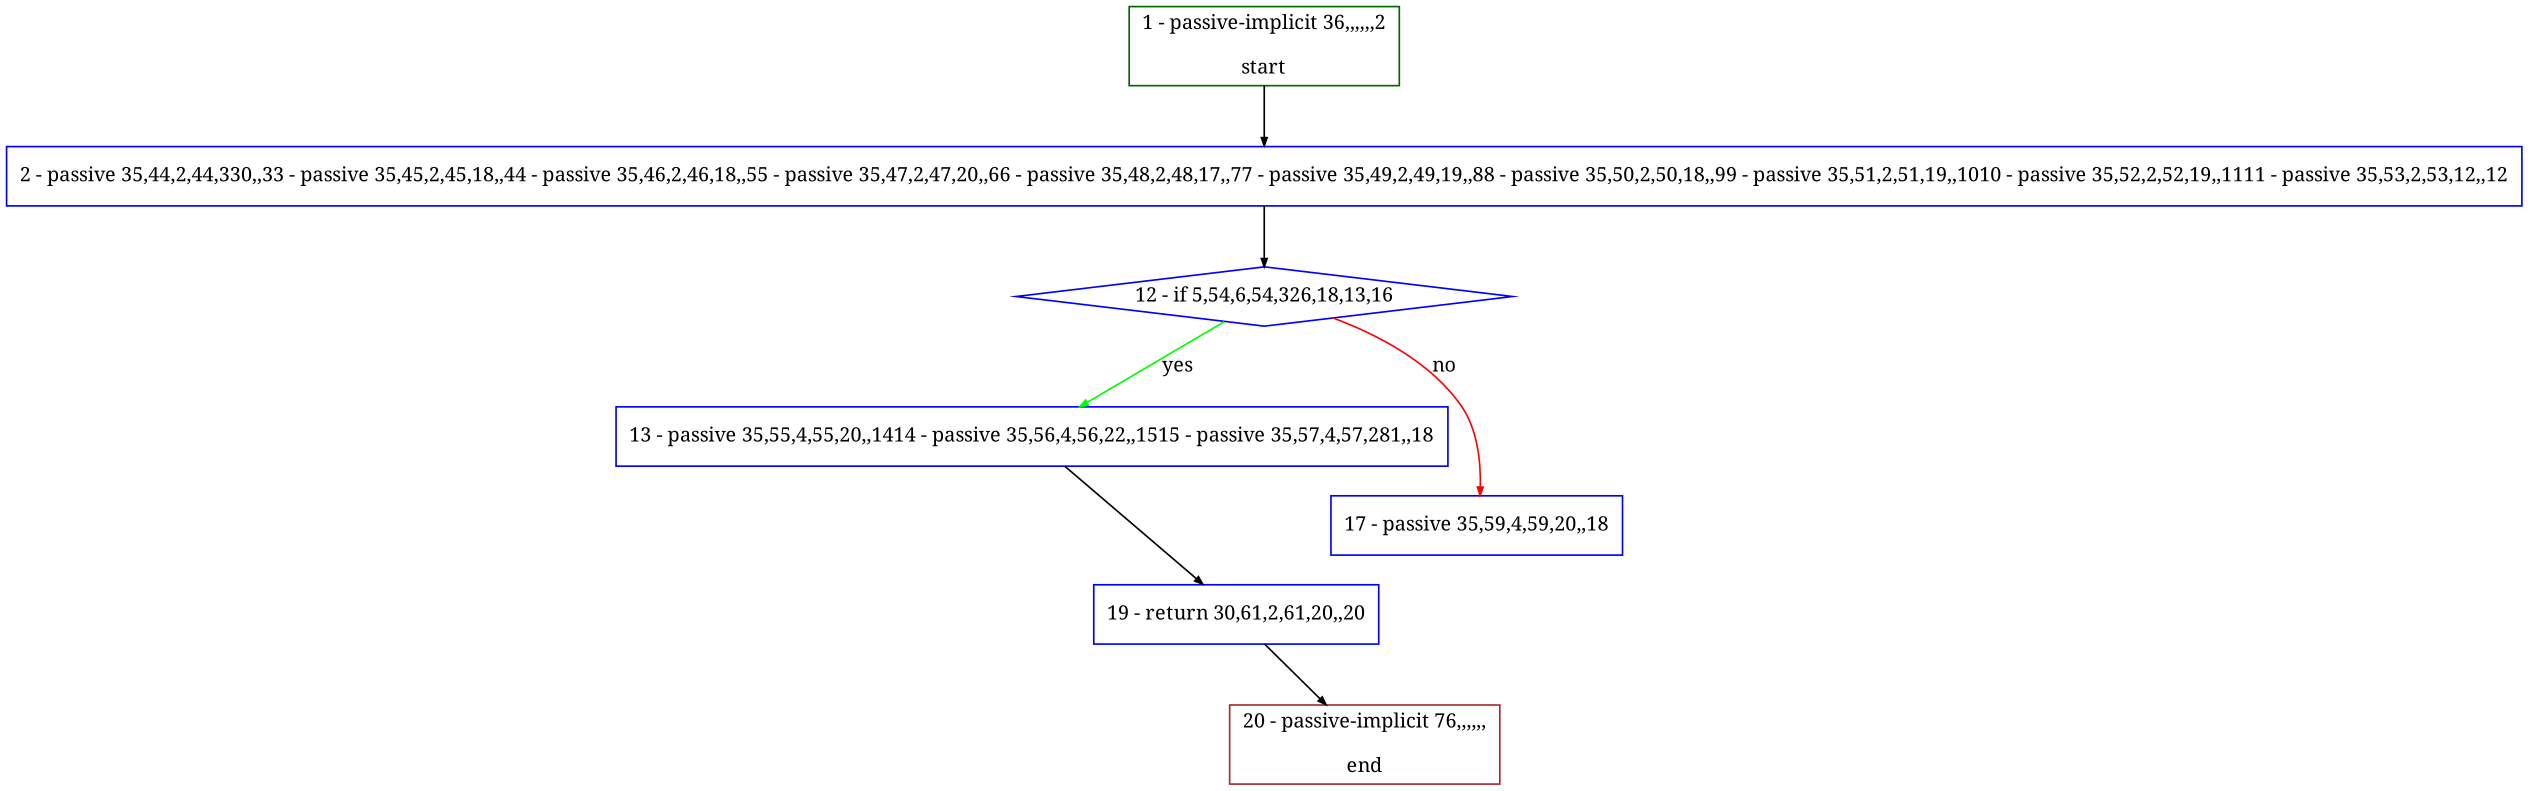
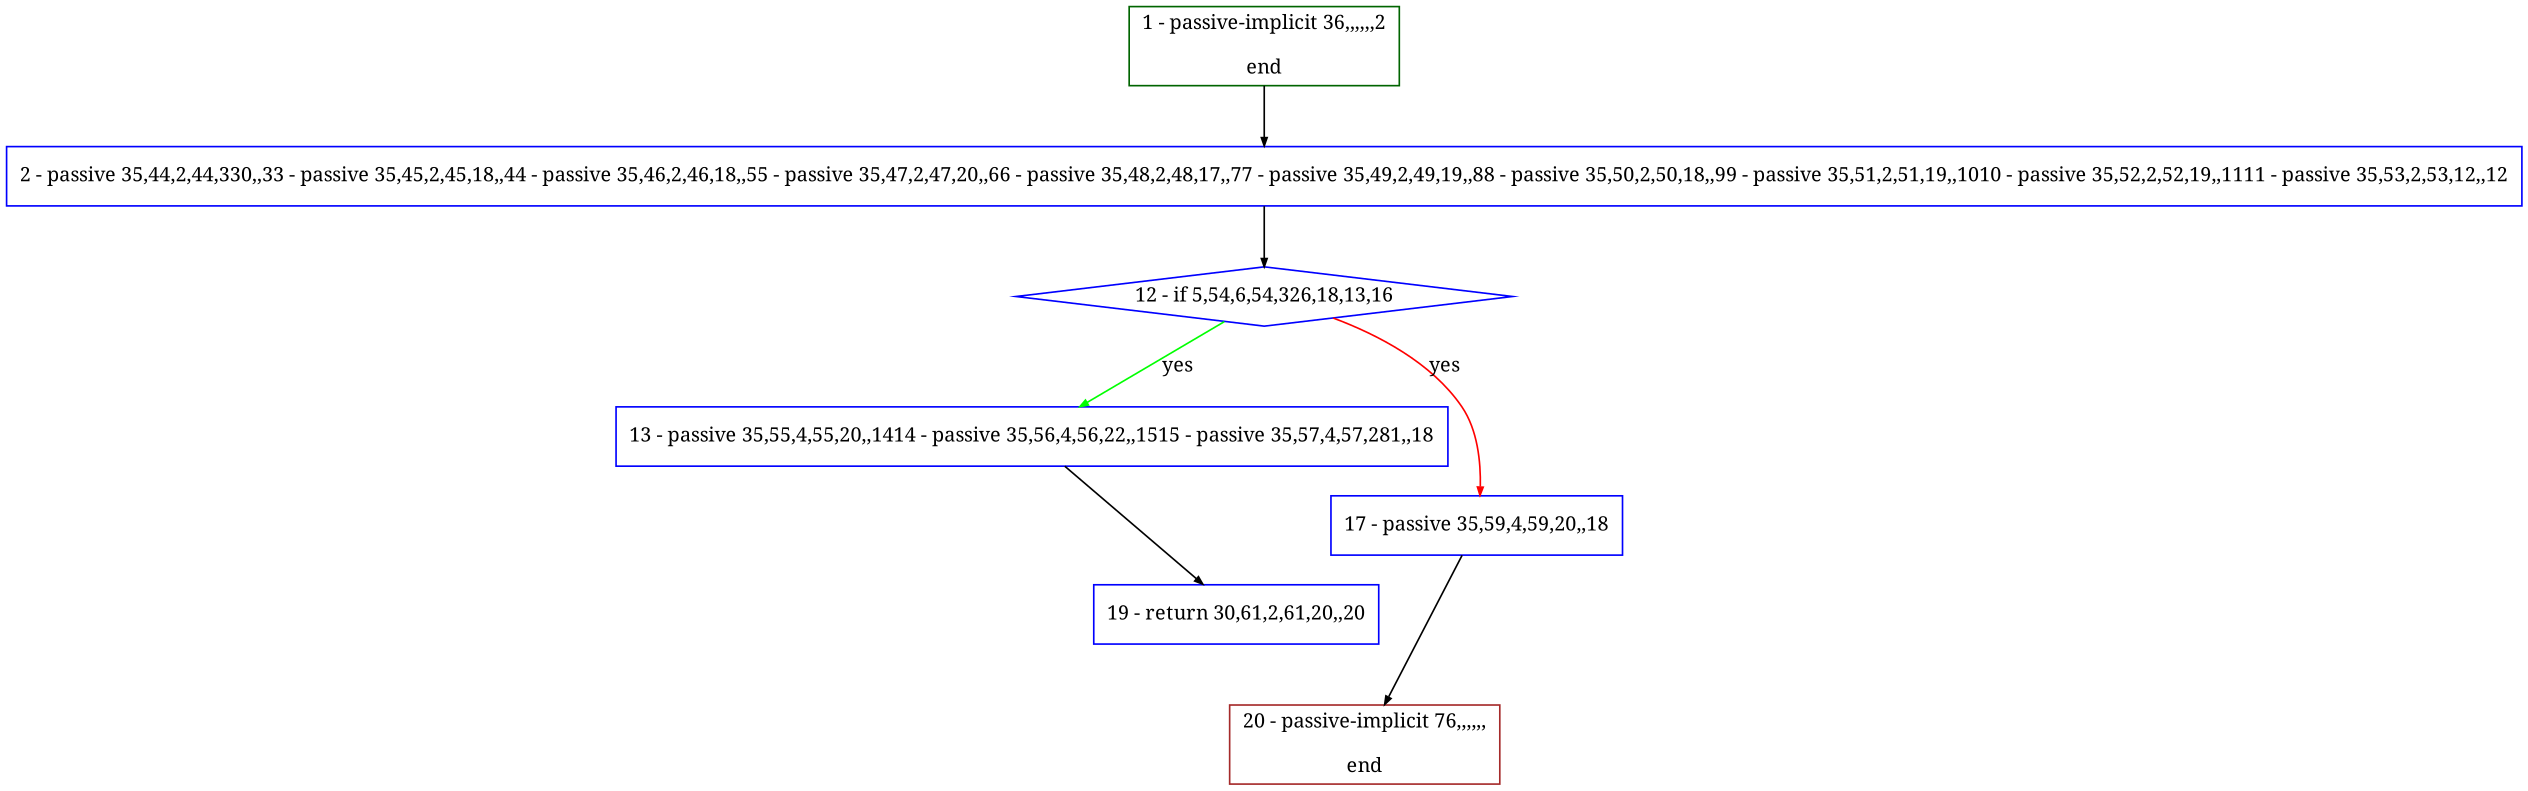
node "1 - passive-implicit 36,,,,,,2 start": label "1 - passive-implicit 36,,,,,,2 start" -> "1 - passive-implicit 36,,,,,,2 end"
edge "12 - if 5,54,6,54,326,18,13,16" -> "17 - passive 35,59,4,59,20,,18": label "no" -> "yes"
edge "19 - return 30,61,2,61,20,,20" -> "20 - passive-implicit 76,,,,,, end": now "17 - passive 35,59,4,59,20,,18" -> "20 - passive-implicit 76,,,,,, end"
